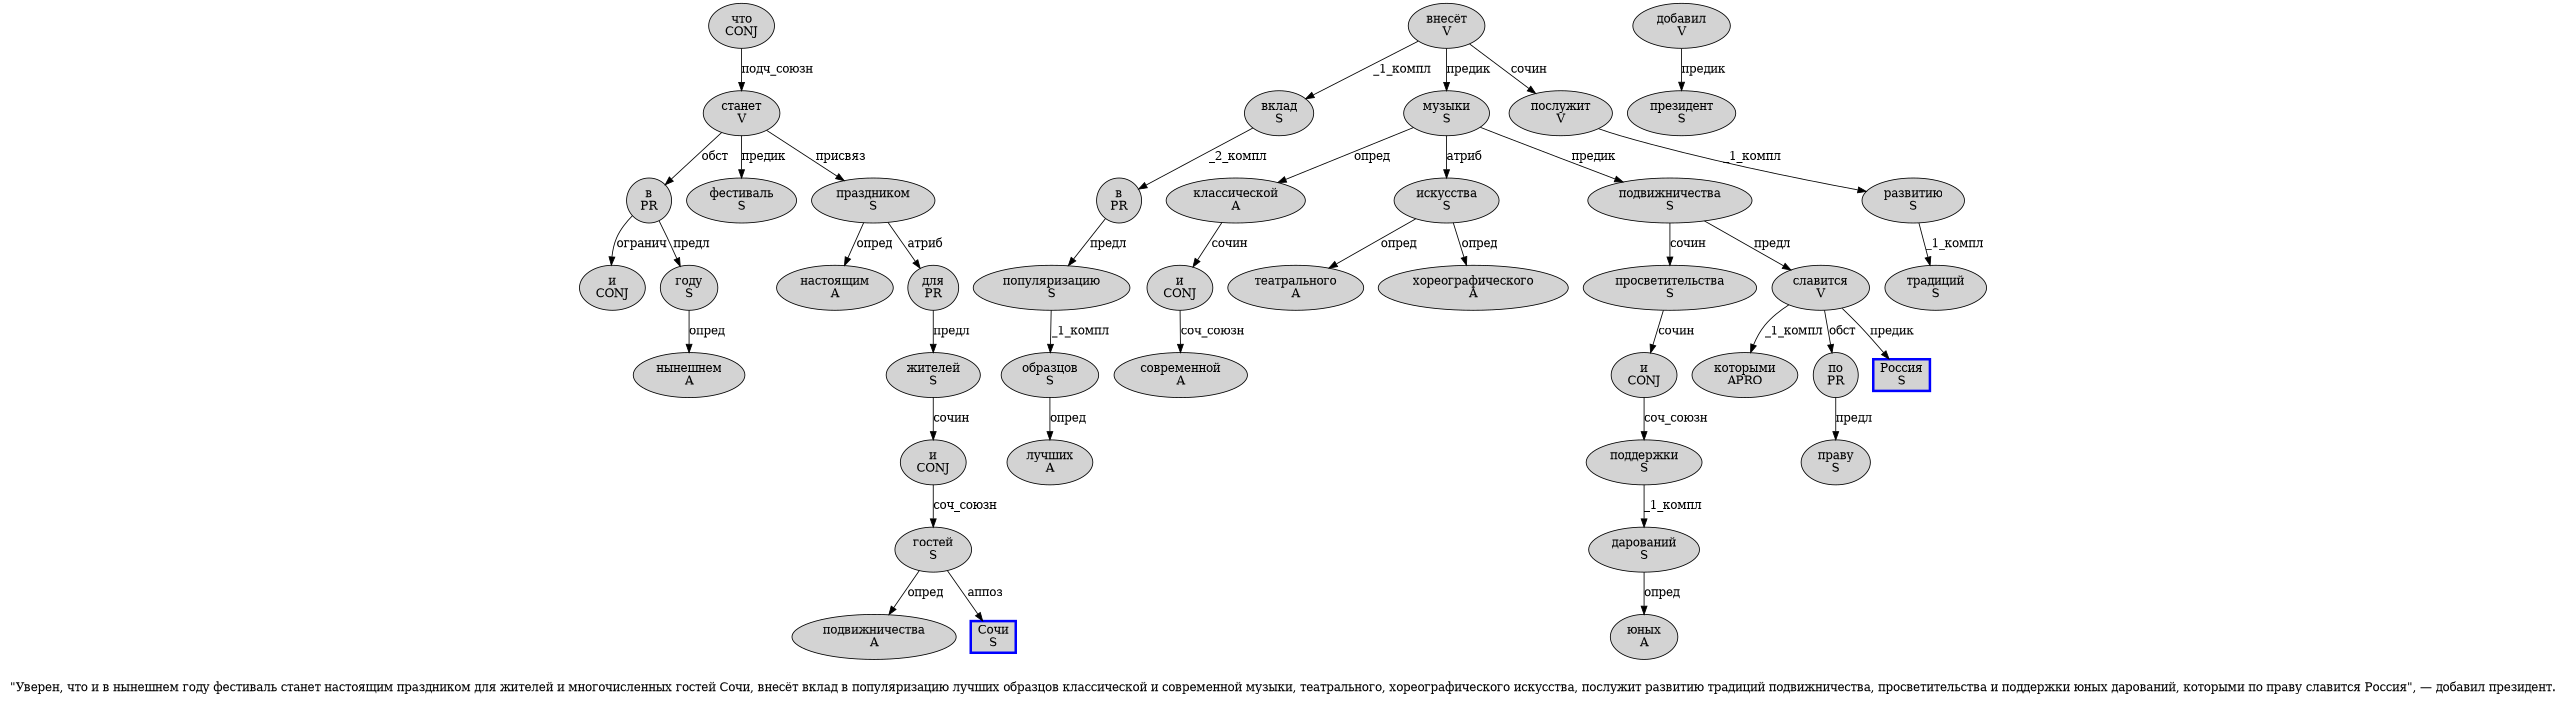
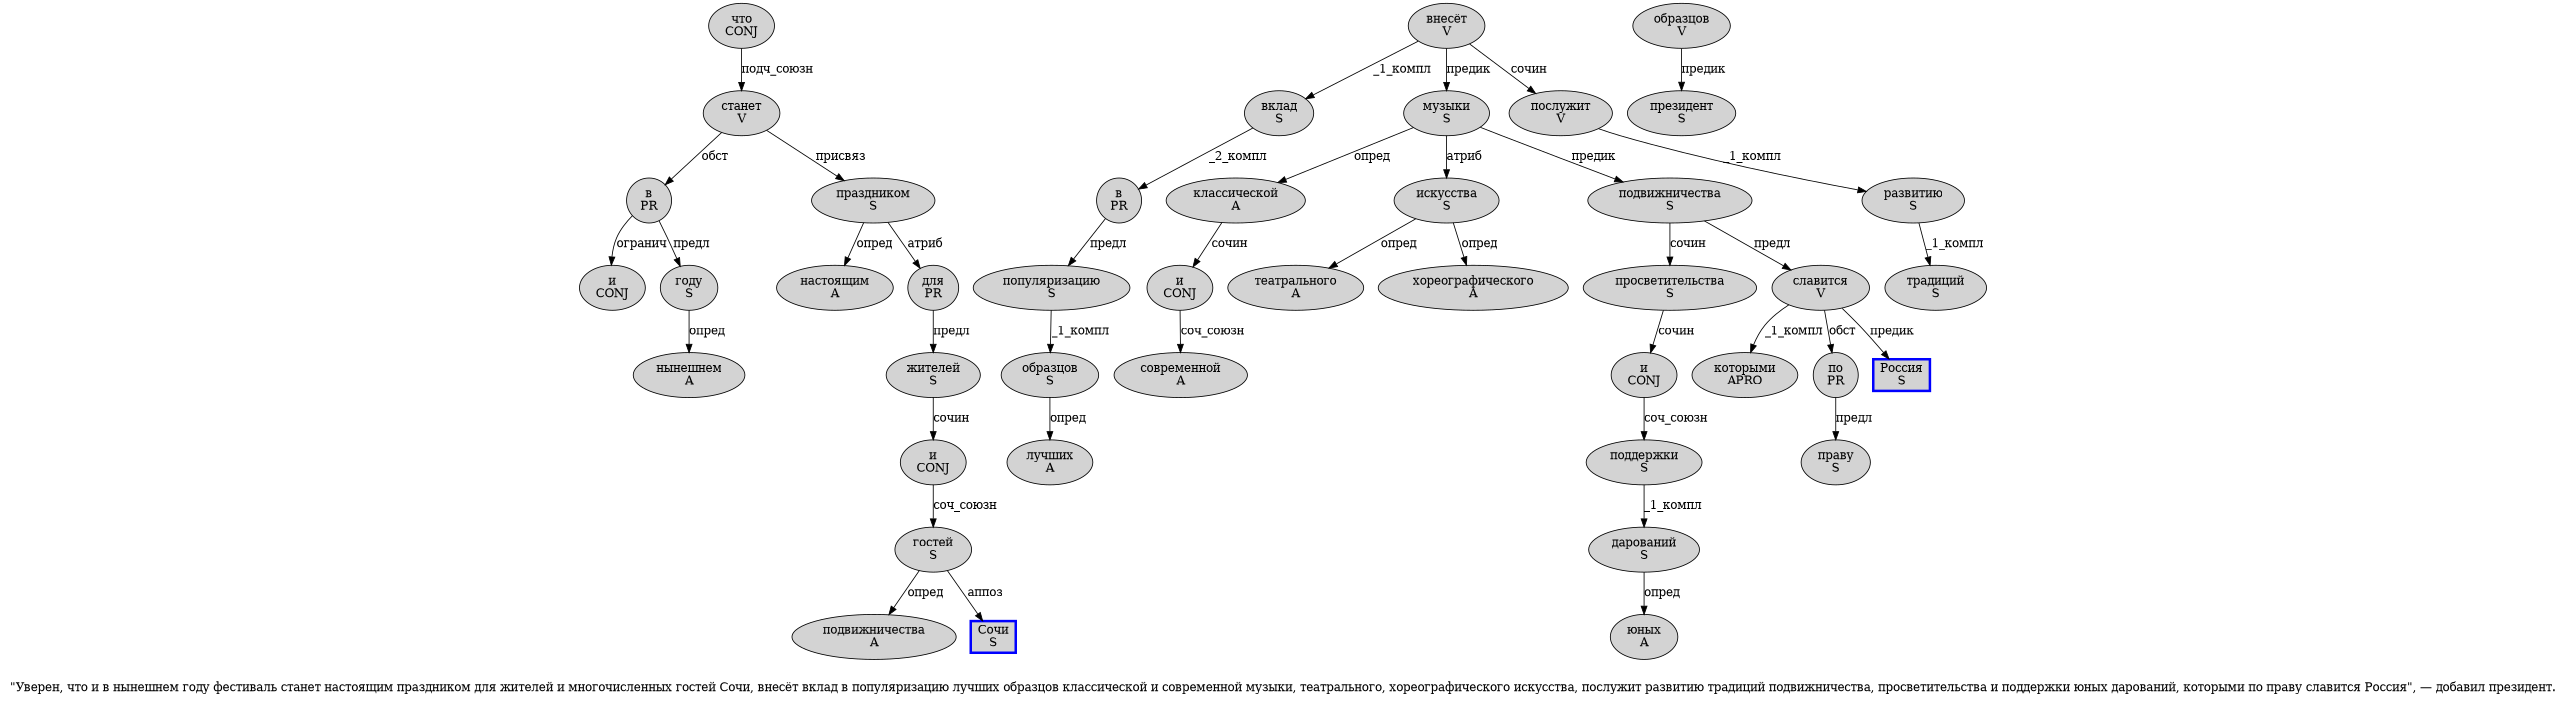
node "добавил V": label "добавил V" -> "образцов V"
node "фестиваль S": removed
